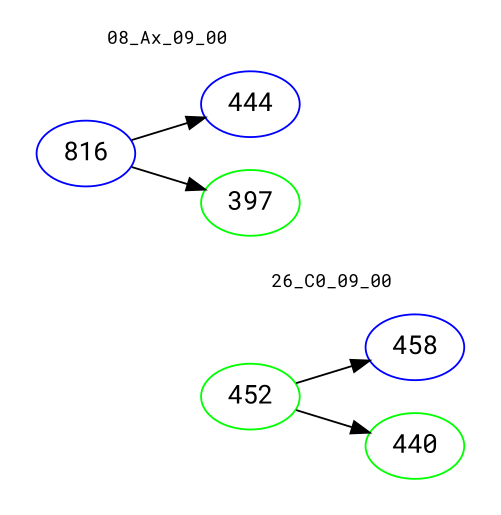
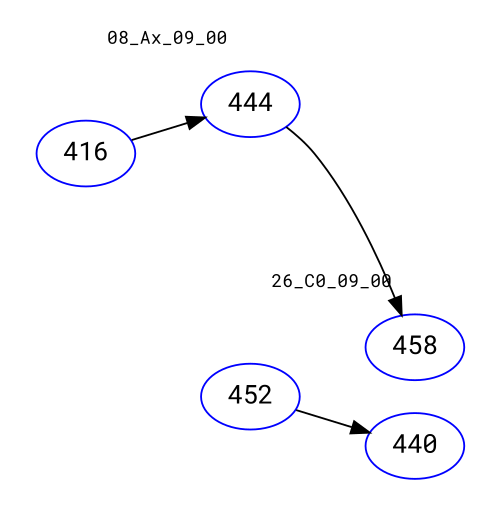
node "816": label "816" -> "416"
node "397": removed
edge "452" -> "458": now "444" -> "458"
node "452": color green -> blue
node "440": color green -> blue
